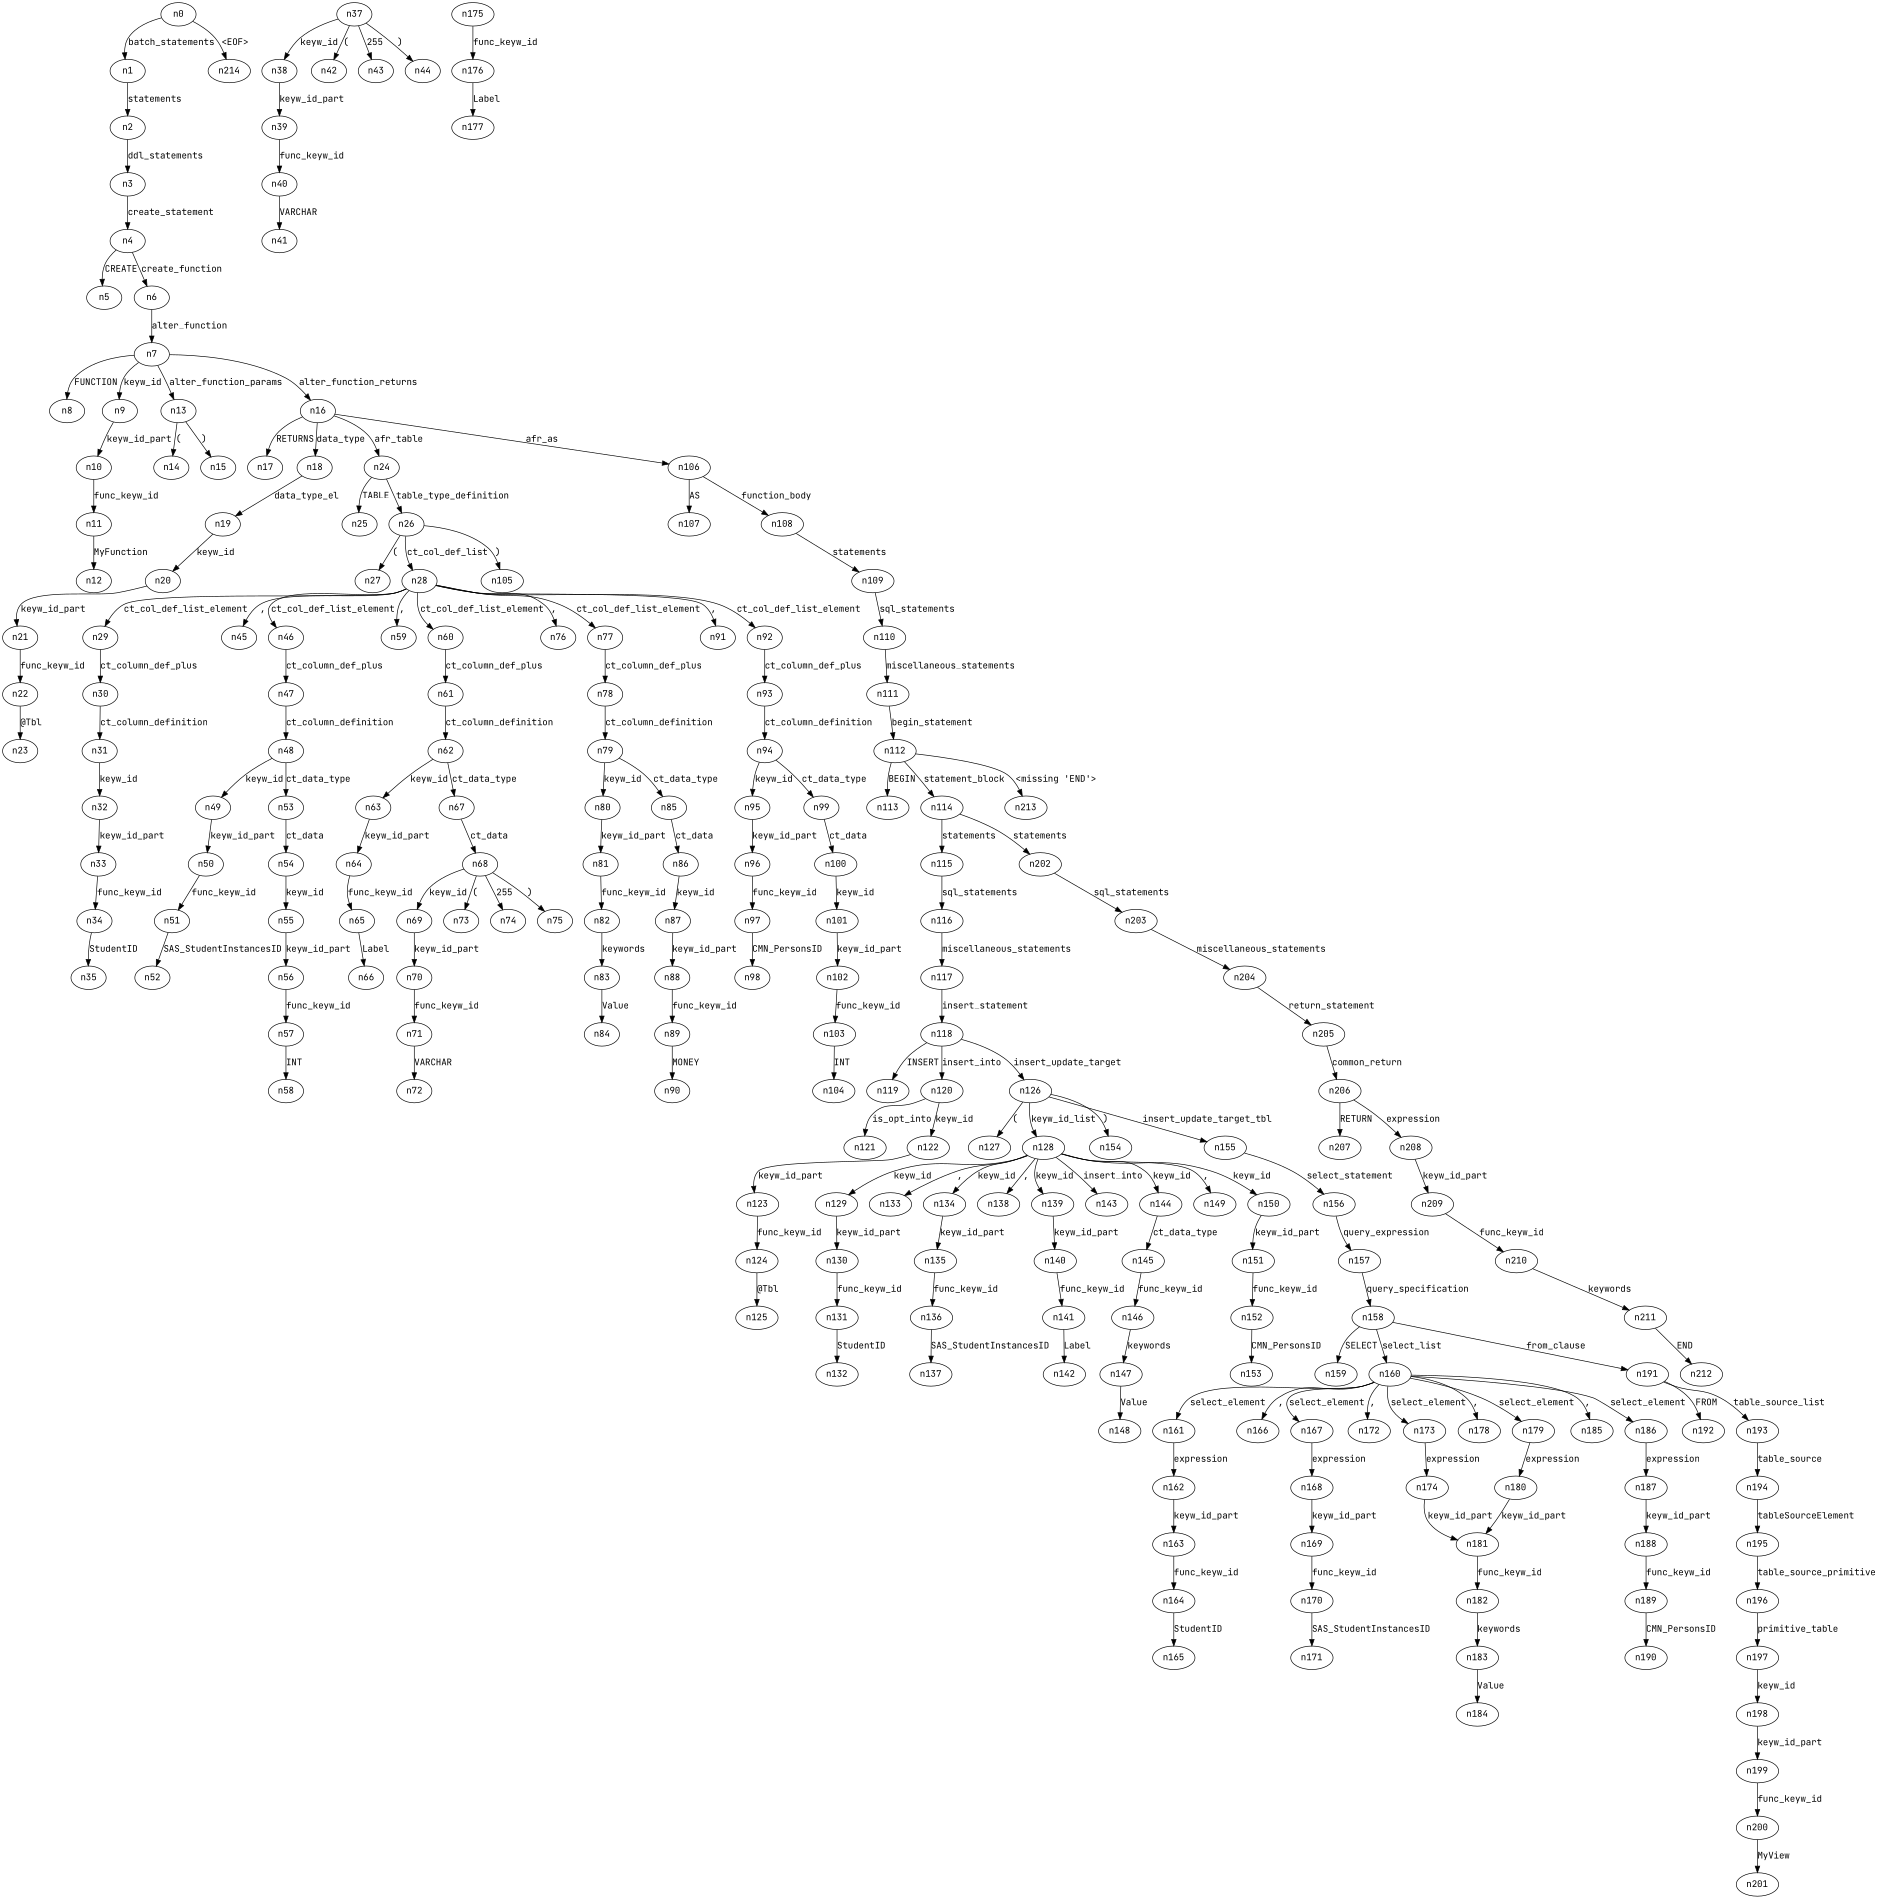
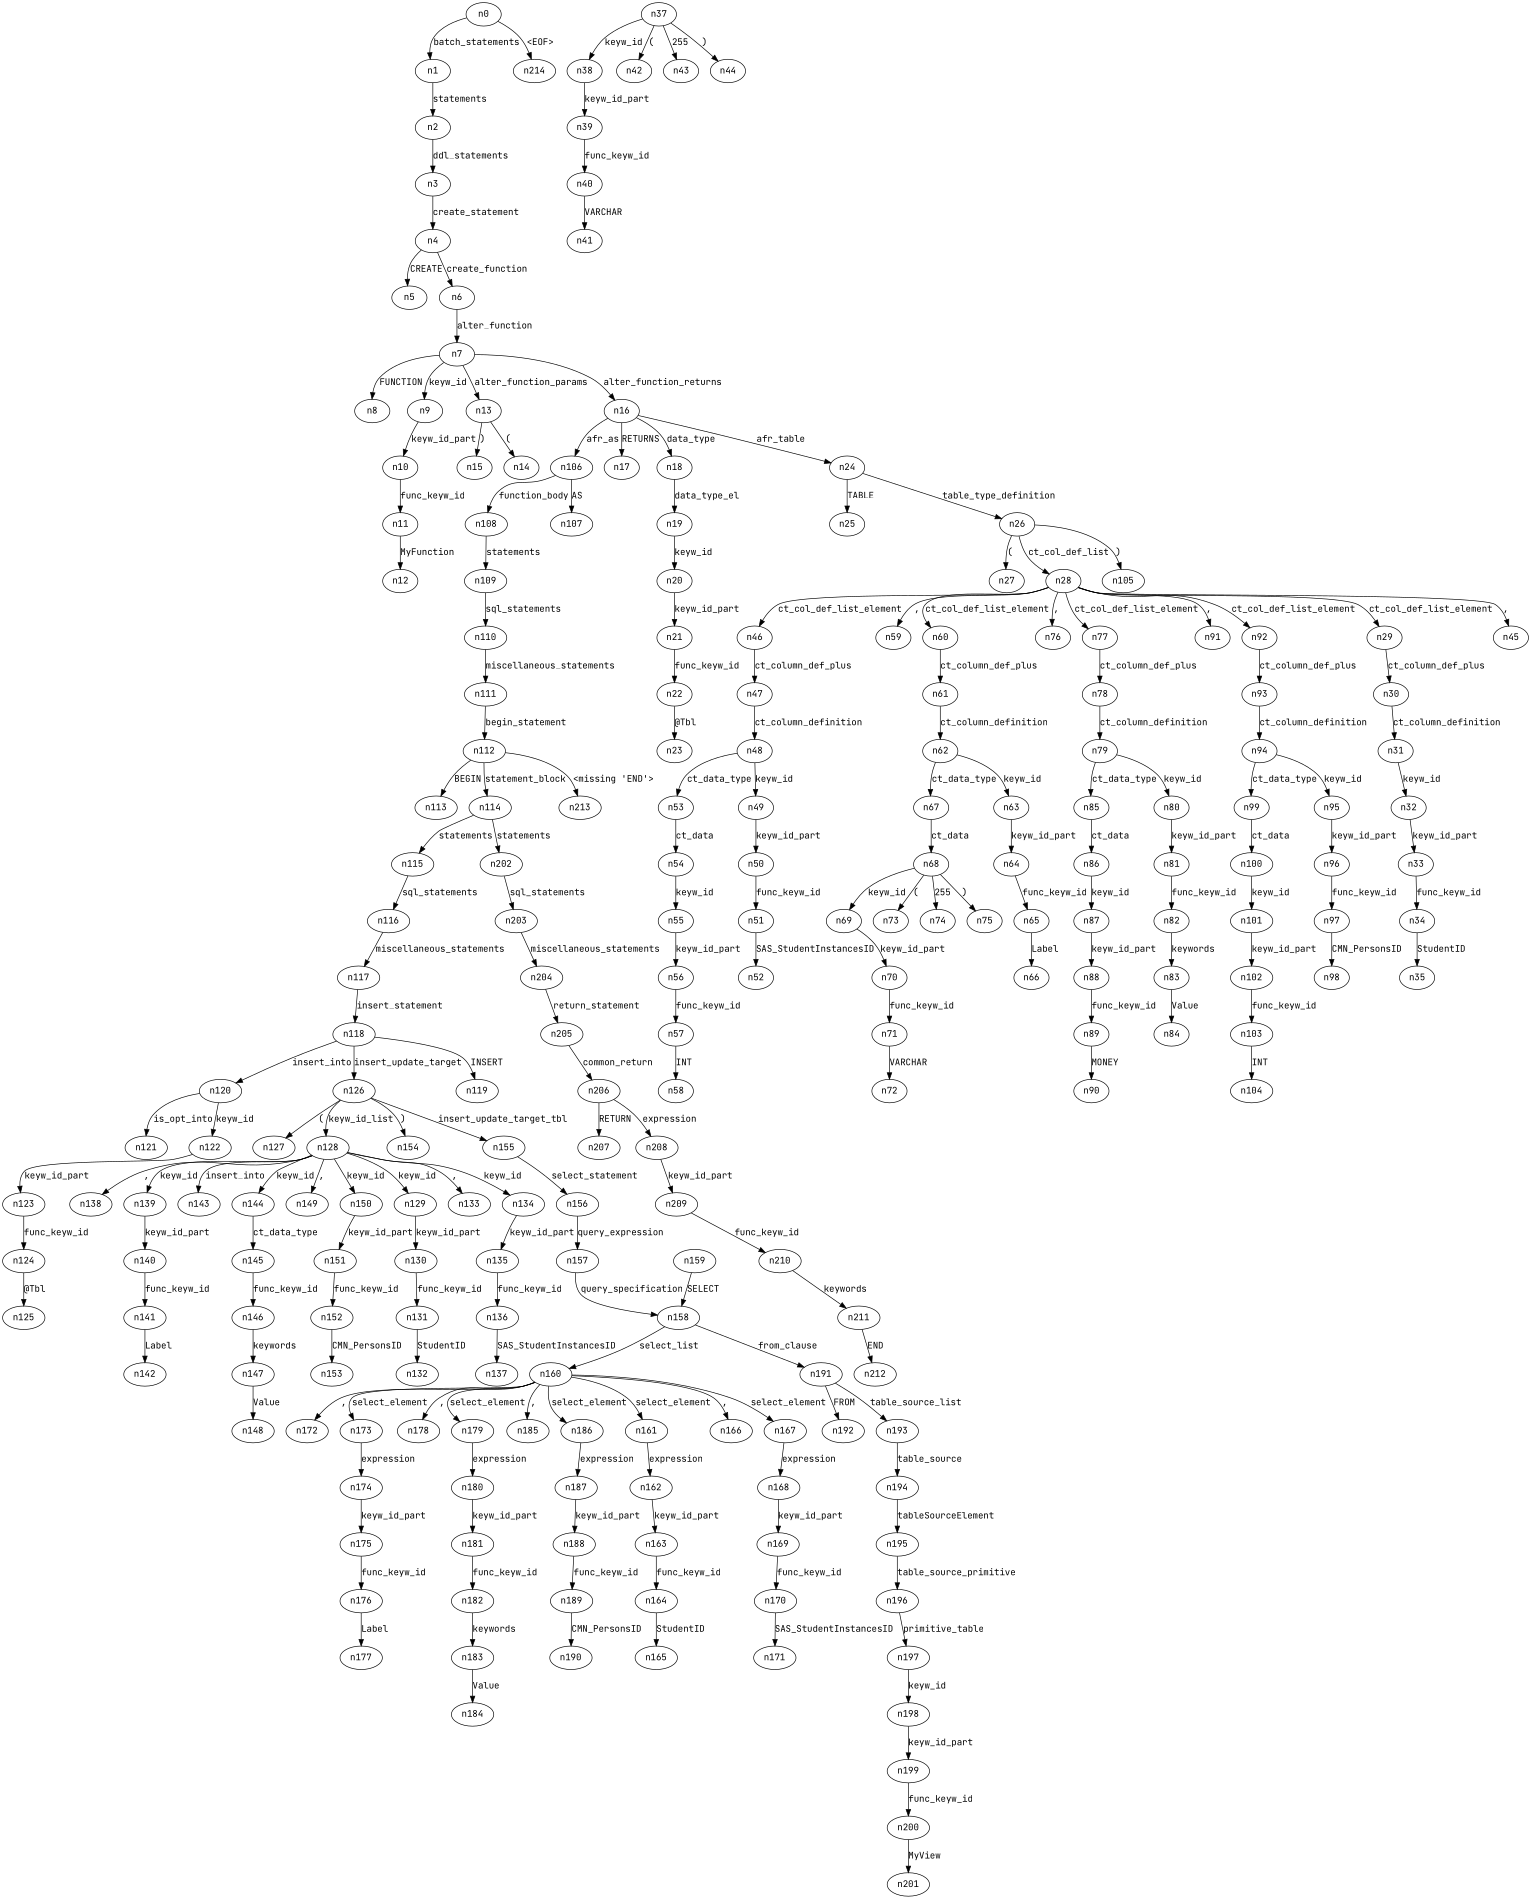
edge "n158" -> "n159": reversed
edge "n174" -> "n181": now "n174" -> "n175"
